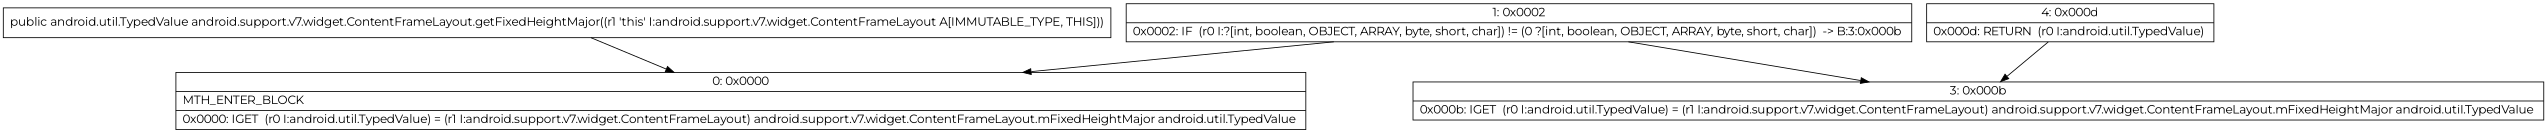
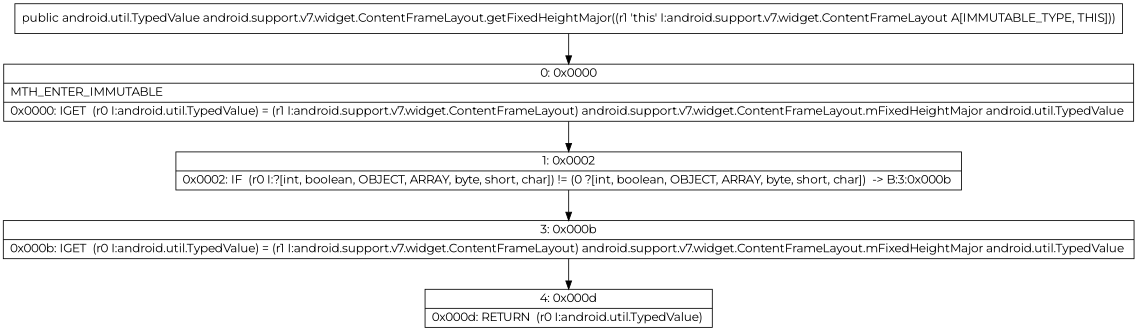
edge "1: 0x0002" -> "0: 0x0000": reversed
edge "4: 0x000d" -> "3: 0x000b": reversed
node "0: 0x0000": text "MTH_ENTER_BLOCK" -> "MTH_ENTER_IMMUTABLE"
